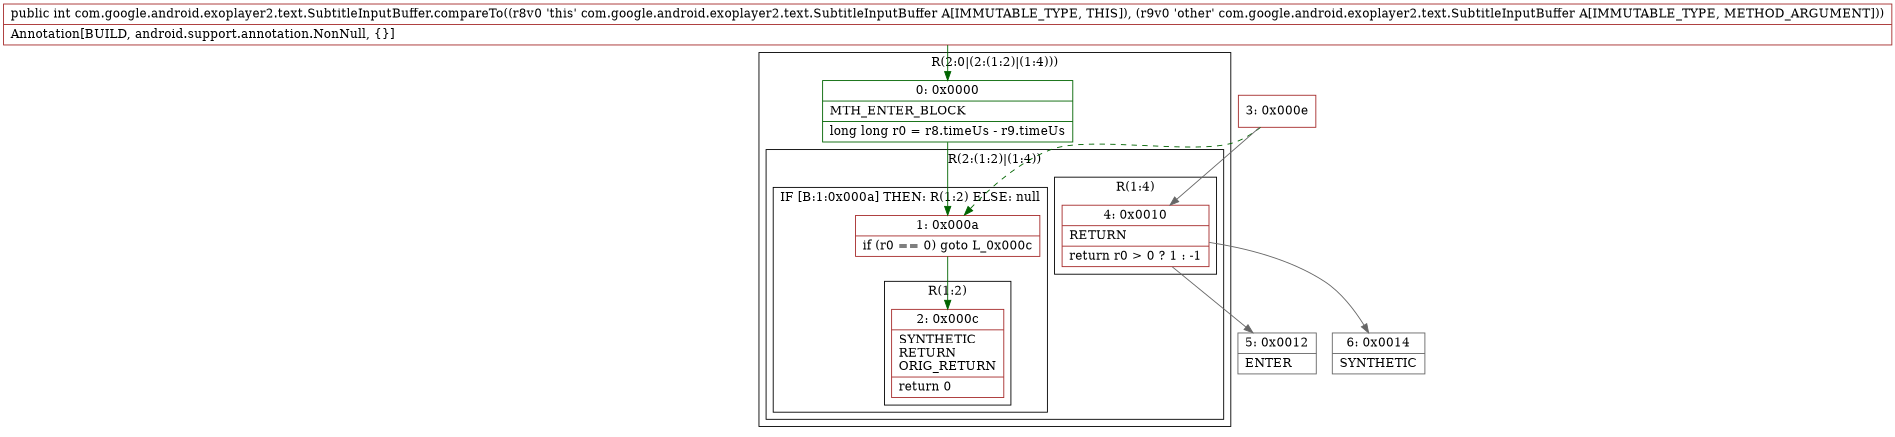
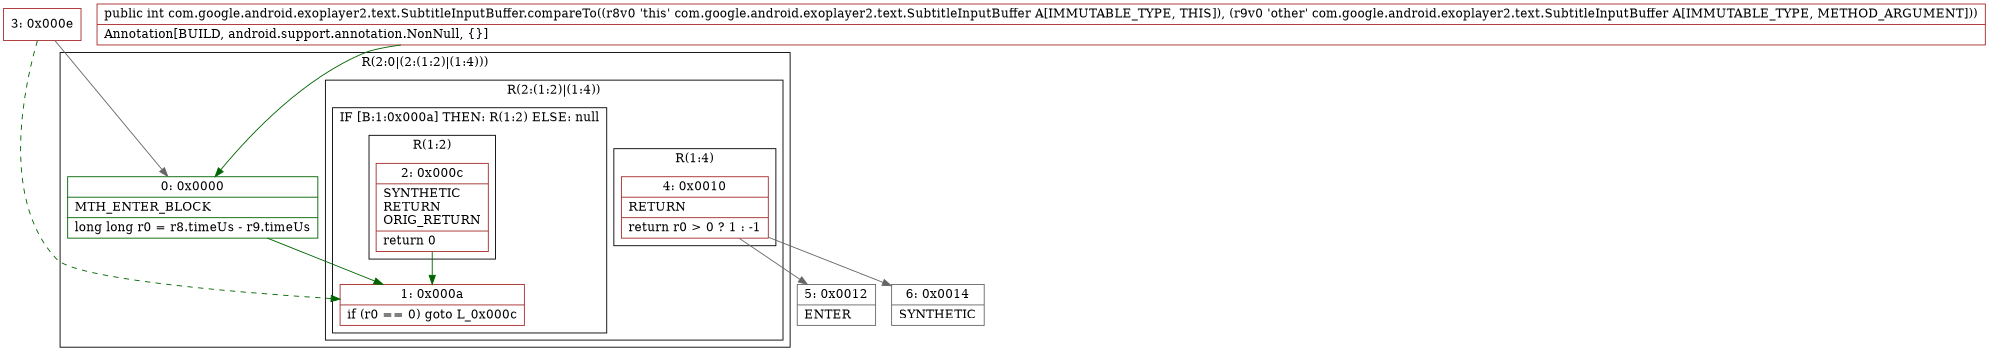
edge "3: 0x000e" -> "4: 0x0010": now "3: 0x000e" -> "0: 0x0000"
edge "1: 0x000a" -> "2: 0x000c": reversed
